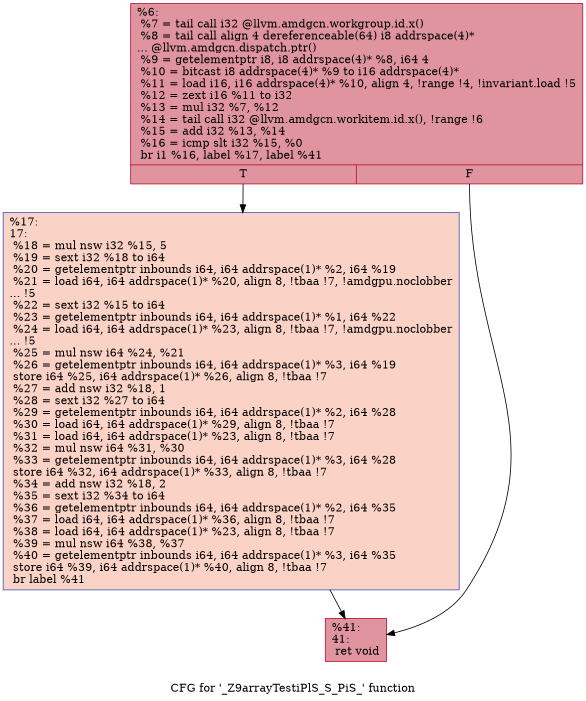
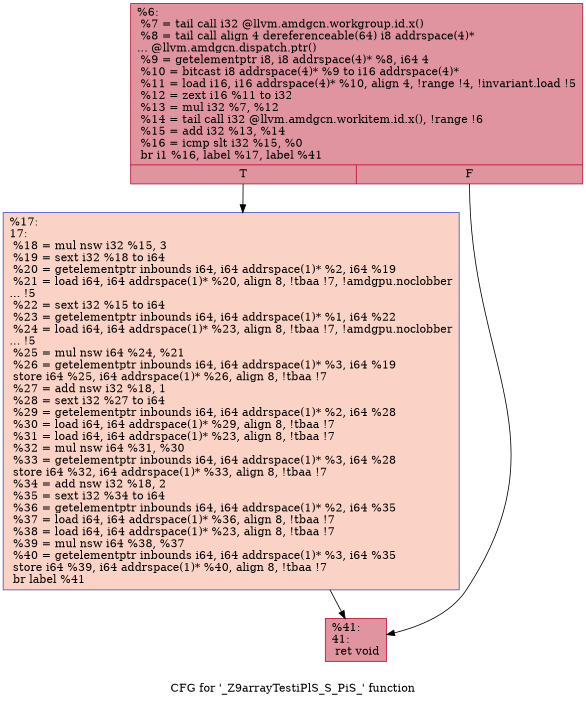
node "%17:": text "%18 = mul nsw i32 %15, 5" -> "%18 = mul nsw i32 %15, 3"
